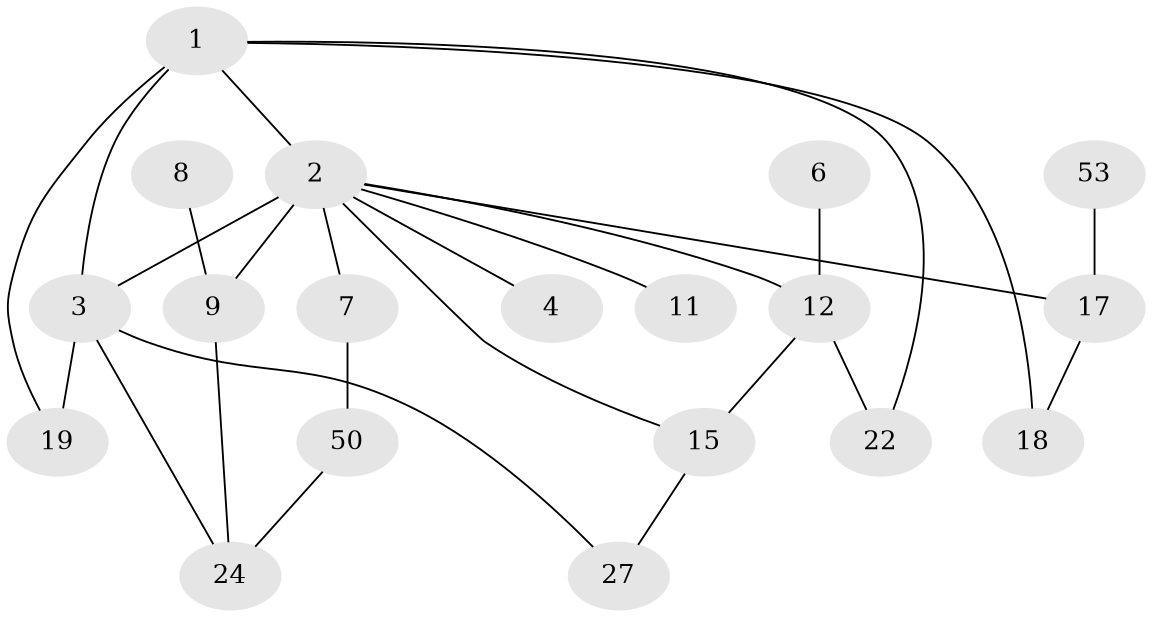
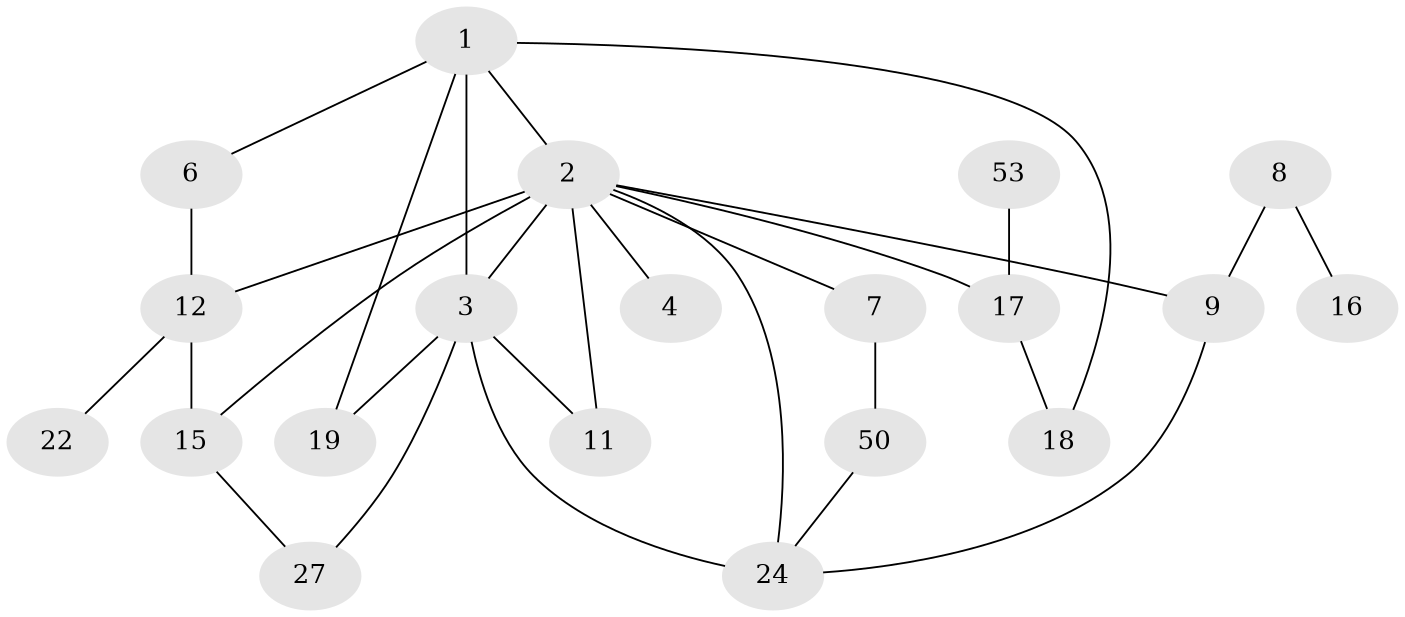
edge "1" -- "22": now "1" -- "6"
node "16": added
edge "2" -- "24": added
edge "3" -- "11": added
